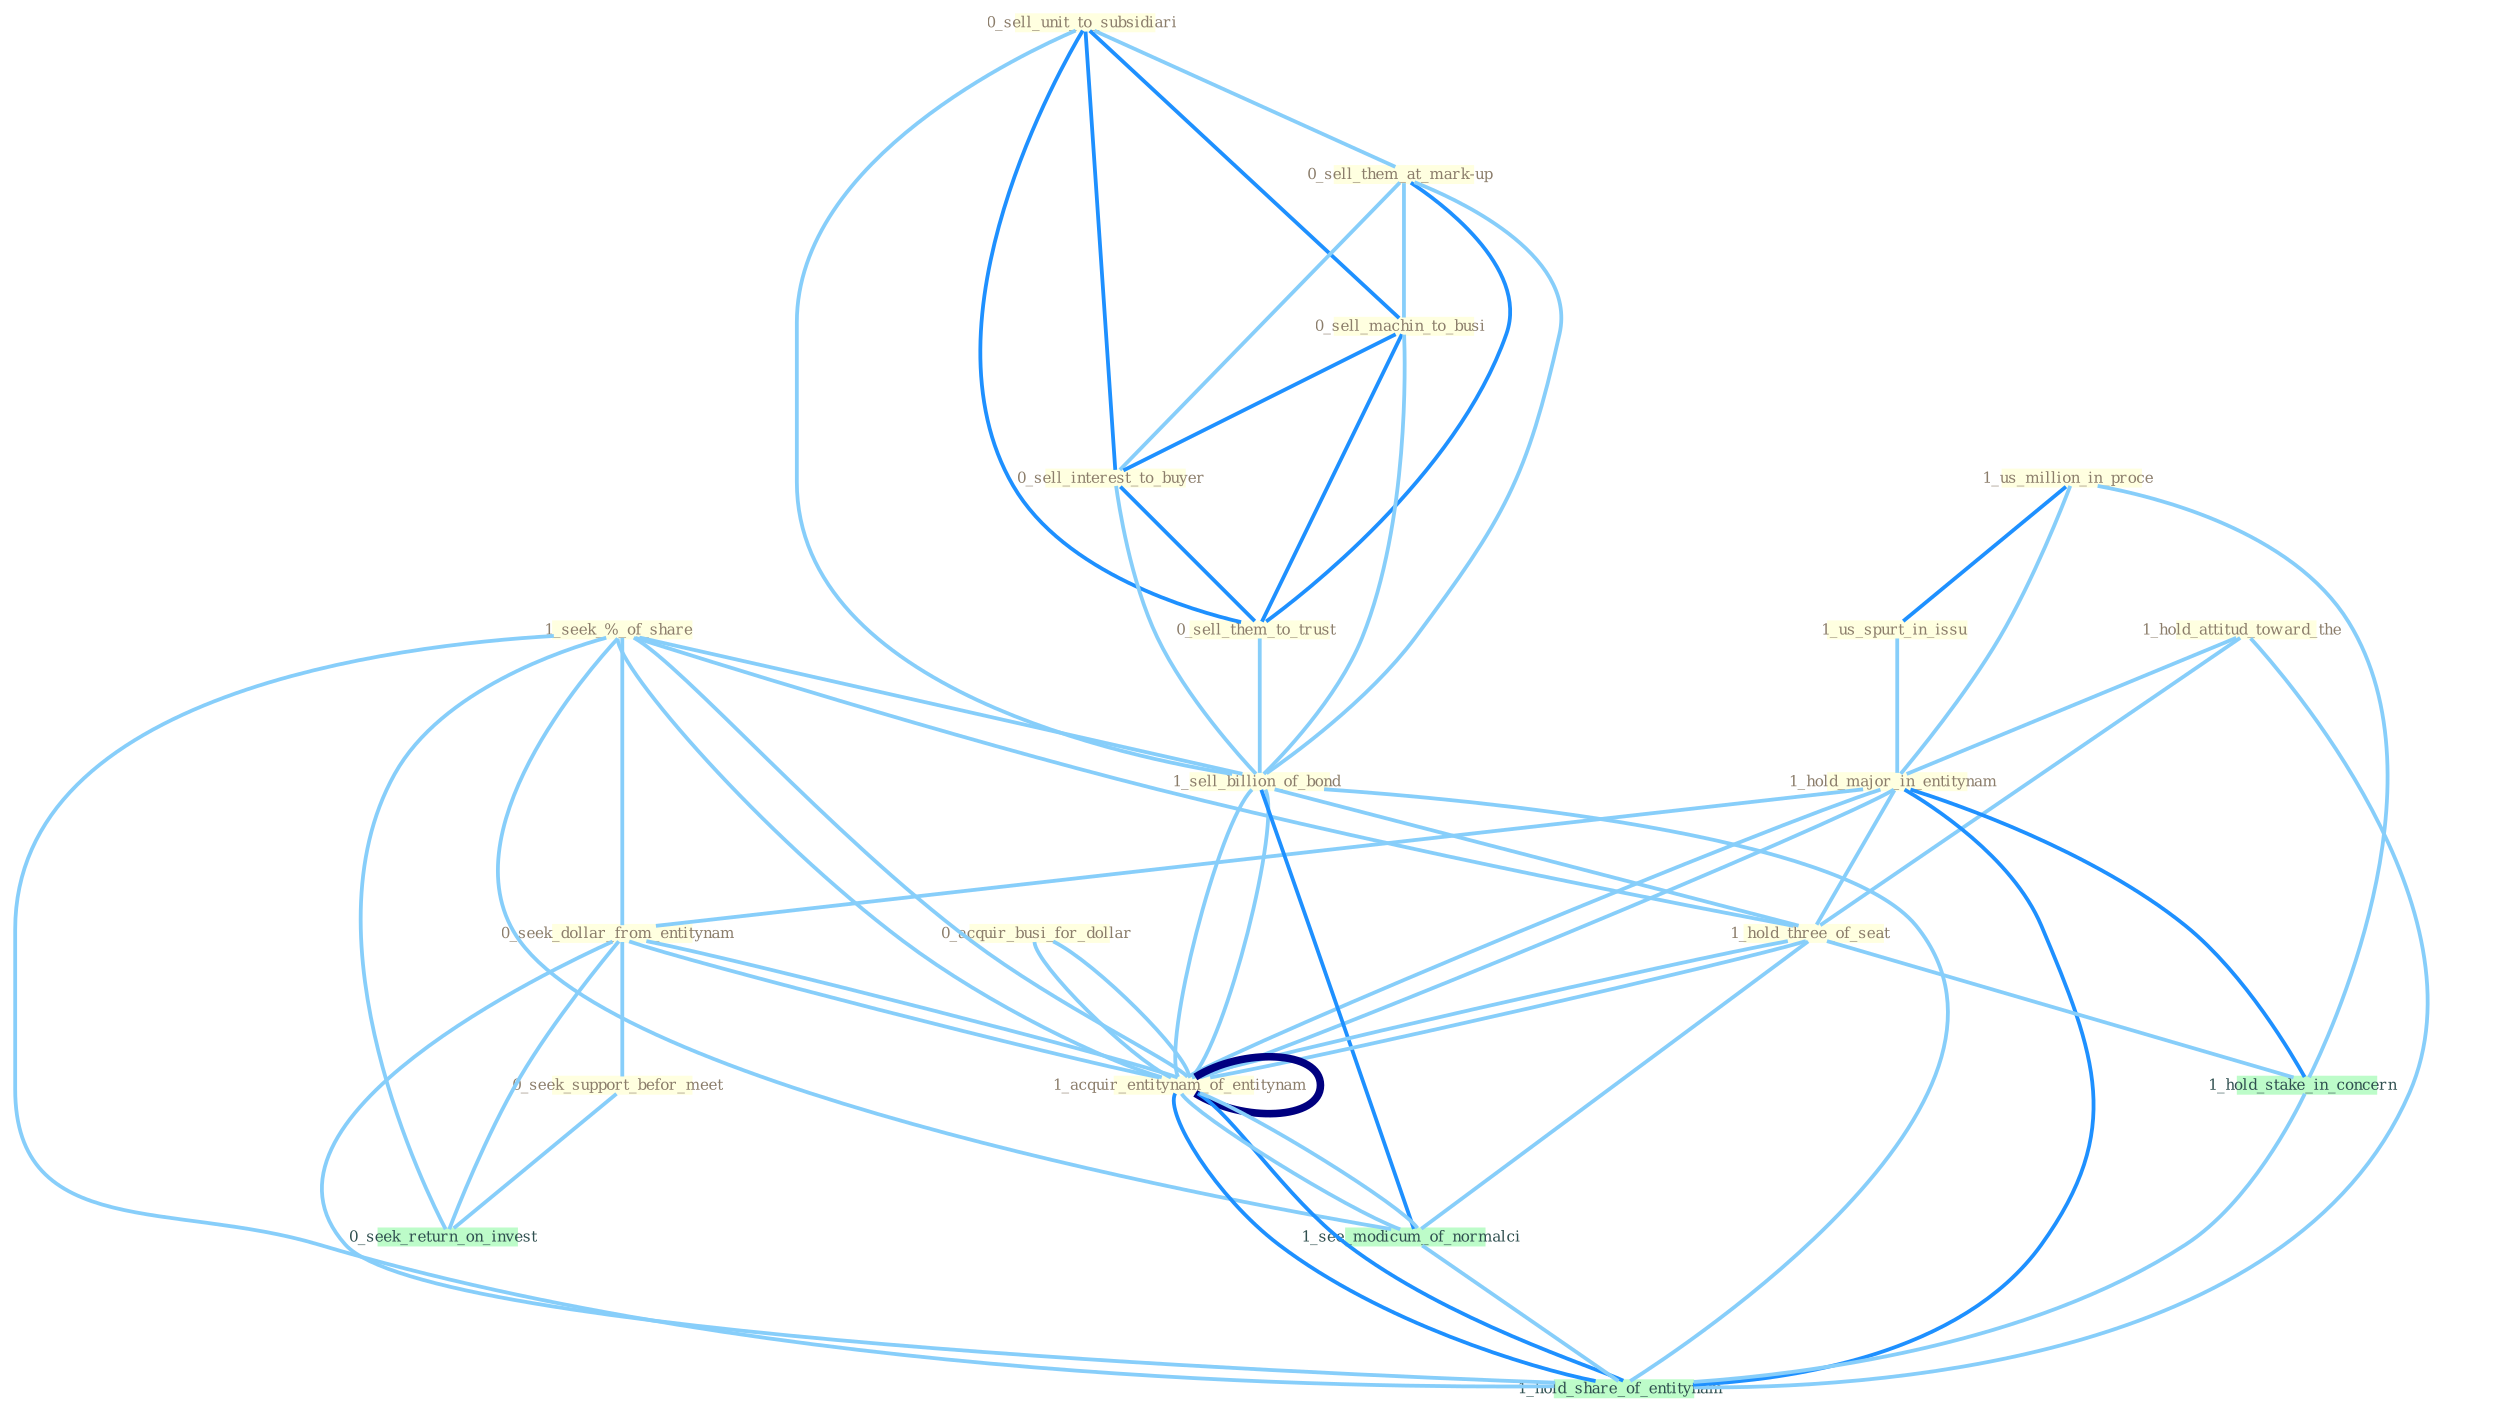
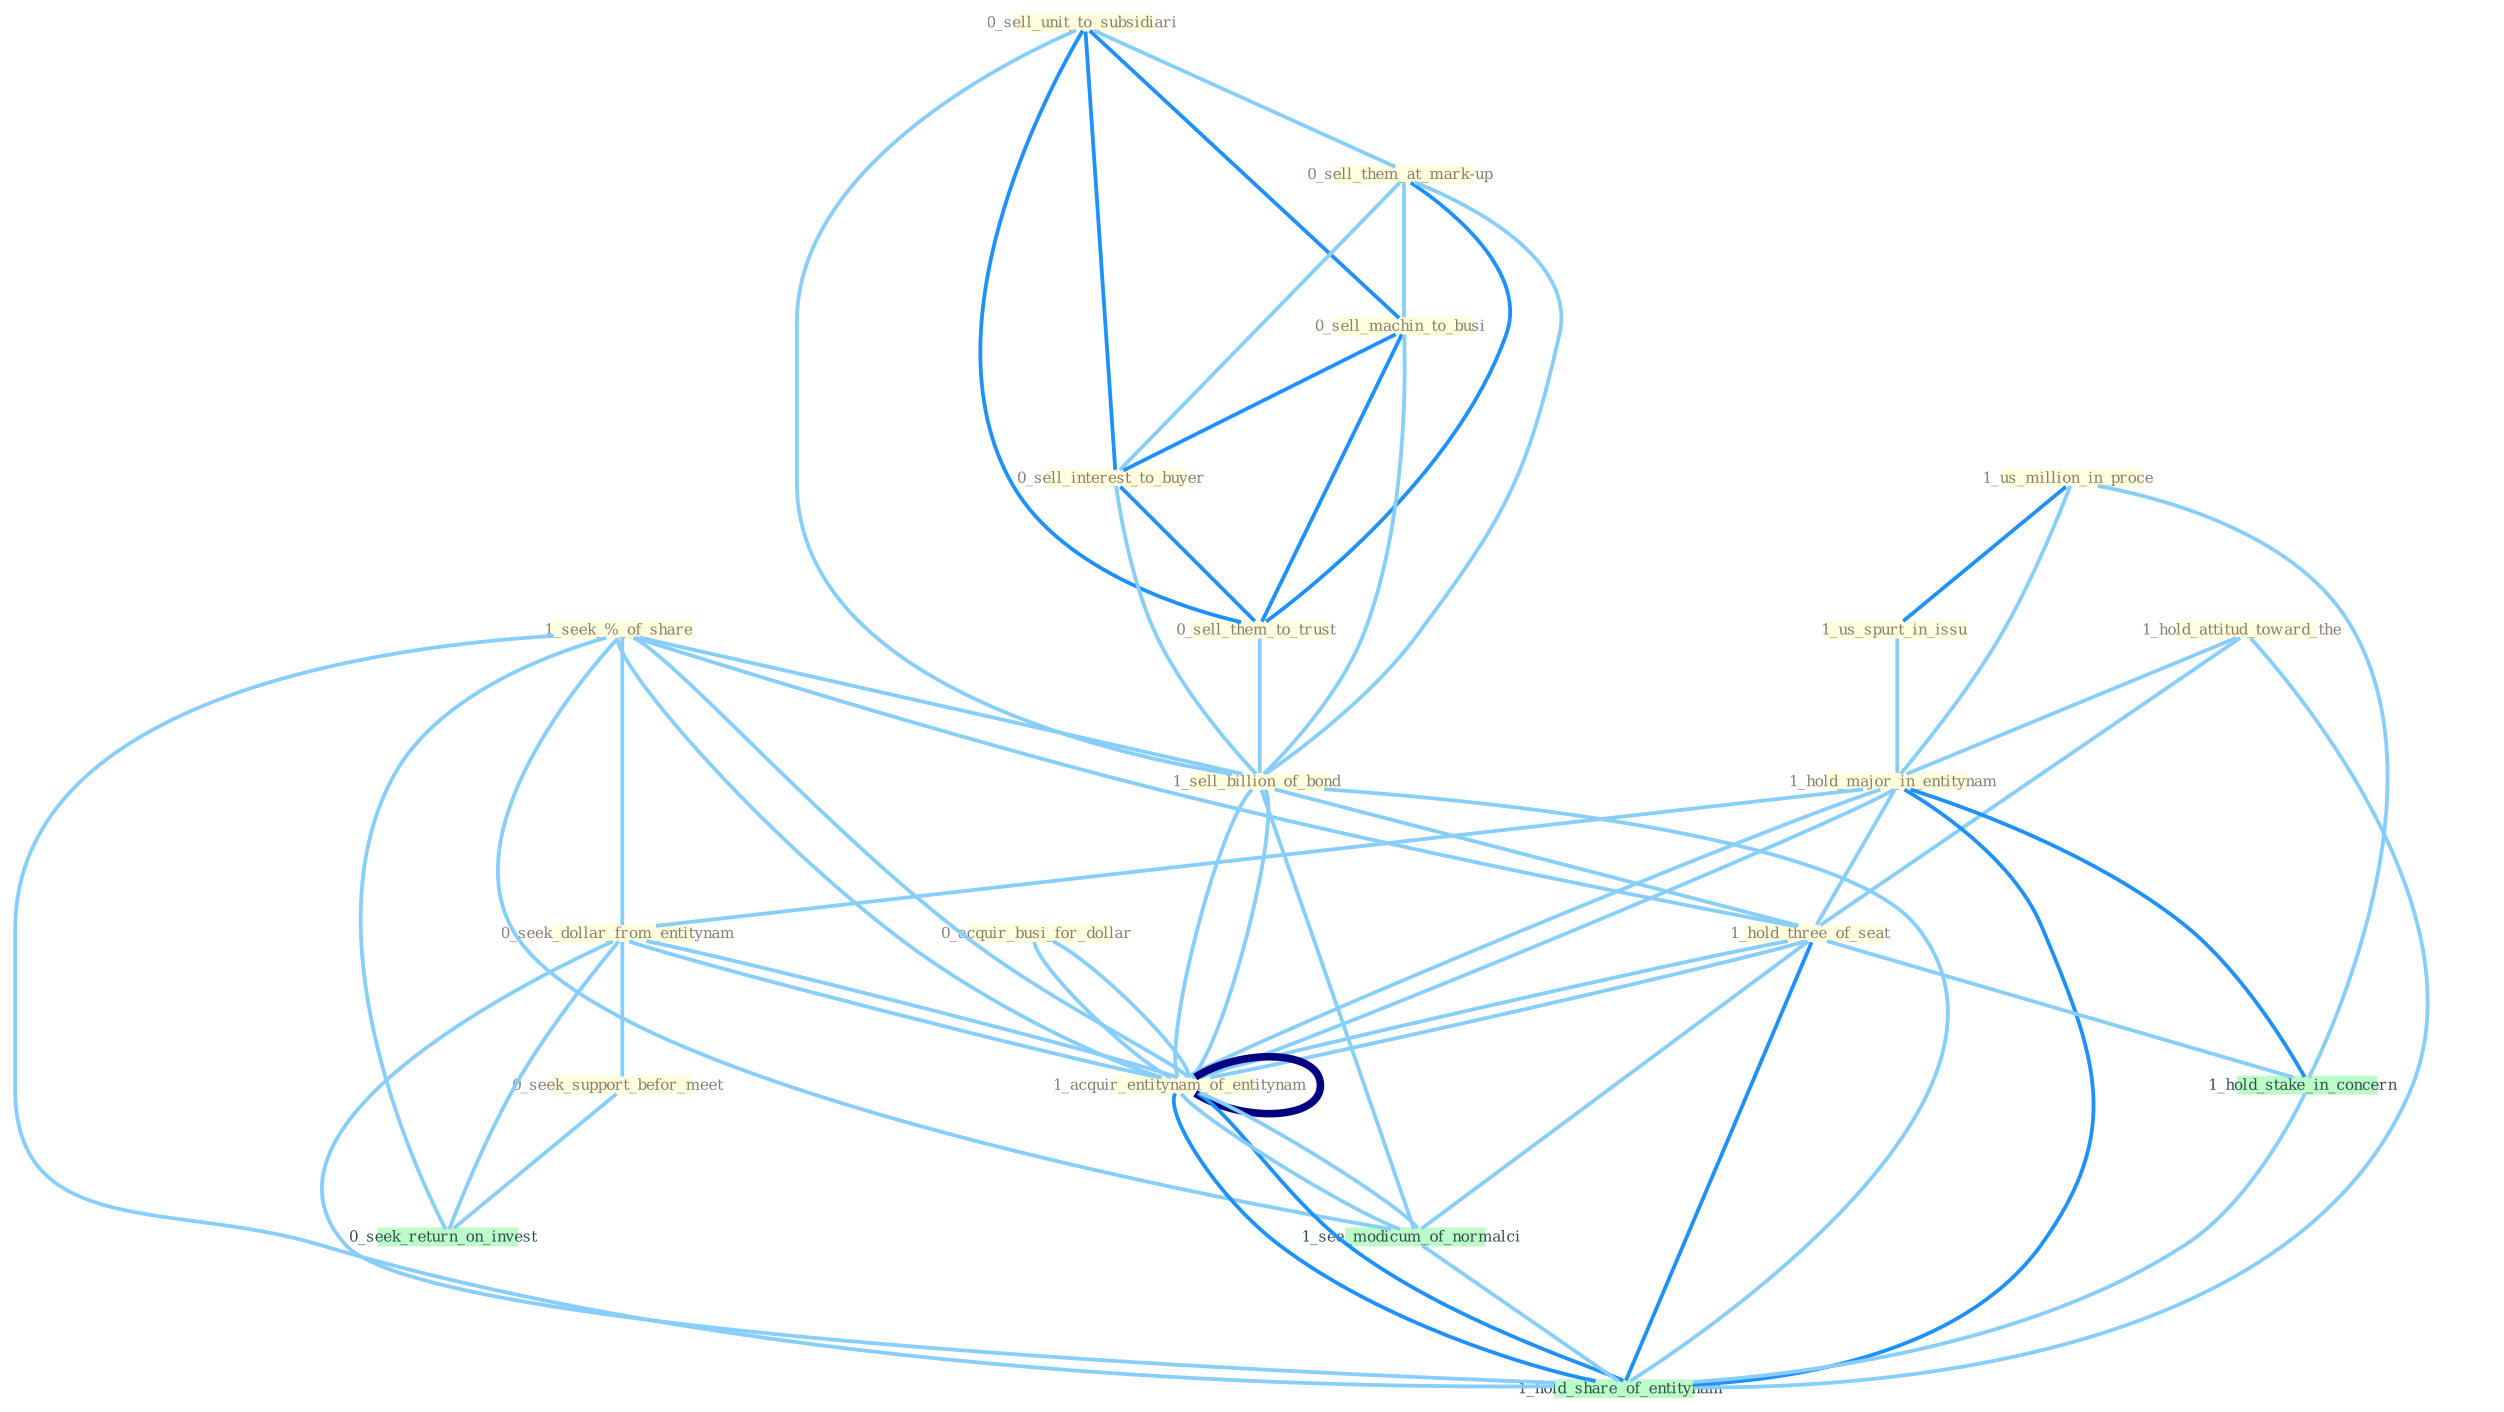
edge "1_sell_billion_of_bond" -- "1_see_modicum_of_normalci": color #1e90ff -> #87cefa
edge "1_hold_three_of_seat" -- "1_hold_share_of_entitynam": added
